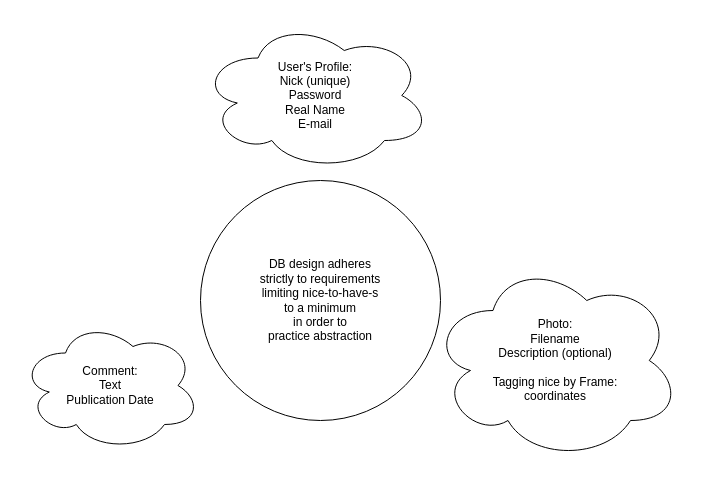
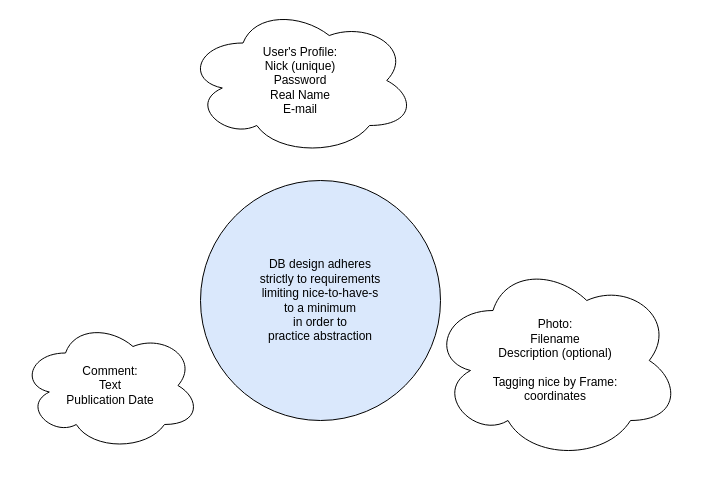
node "User's Profile: Nick (unique) Password Real Name E-mail": moved (316, 96) -> (301, 81)
node "DB design adheres strictly to requirements limiting nice-to-have-s to a minimum in order to practice abstraction": fillcolor #ffffff -> #dae8fc
